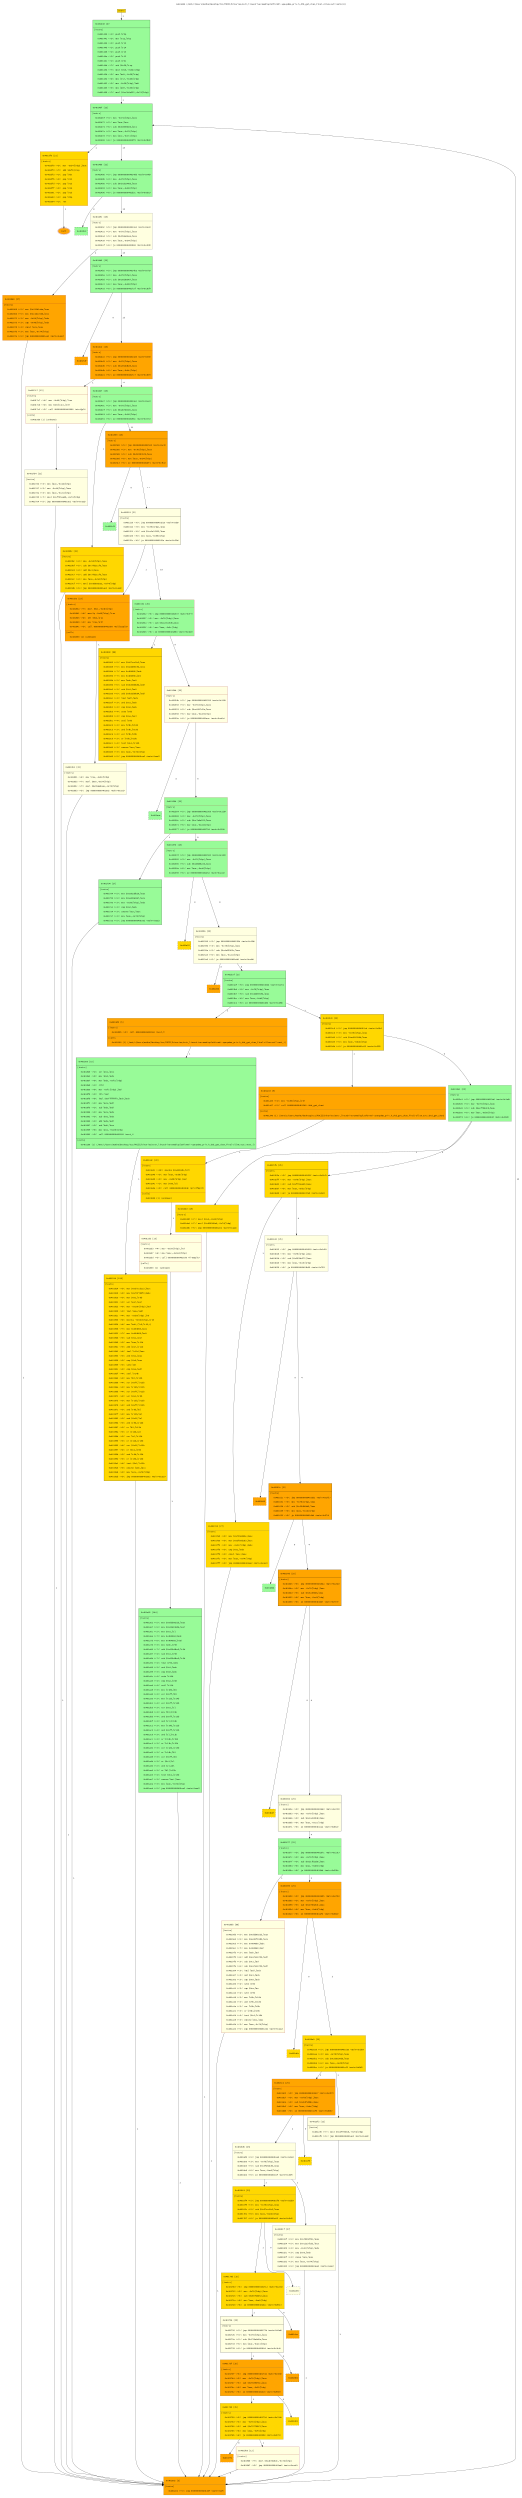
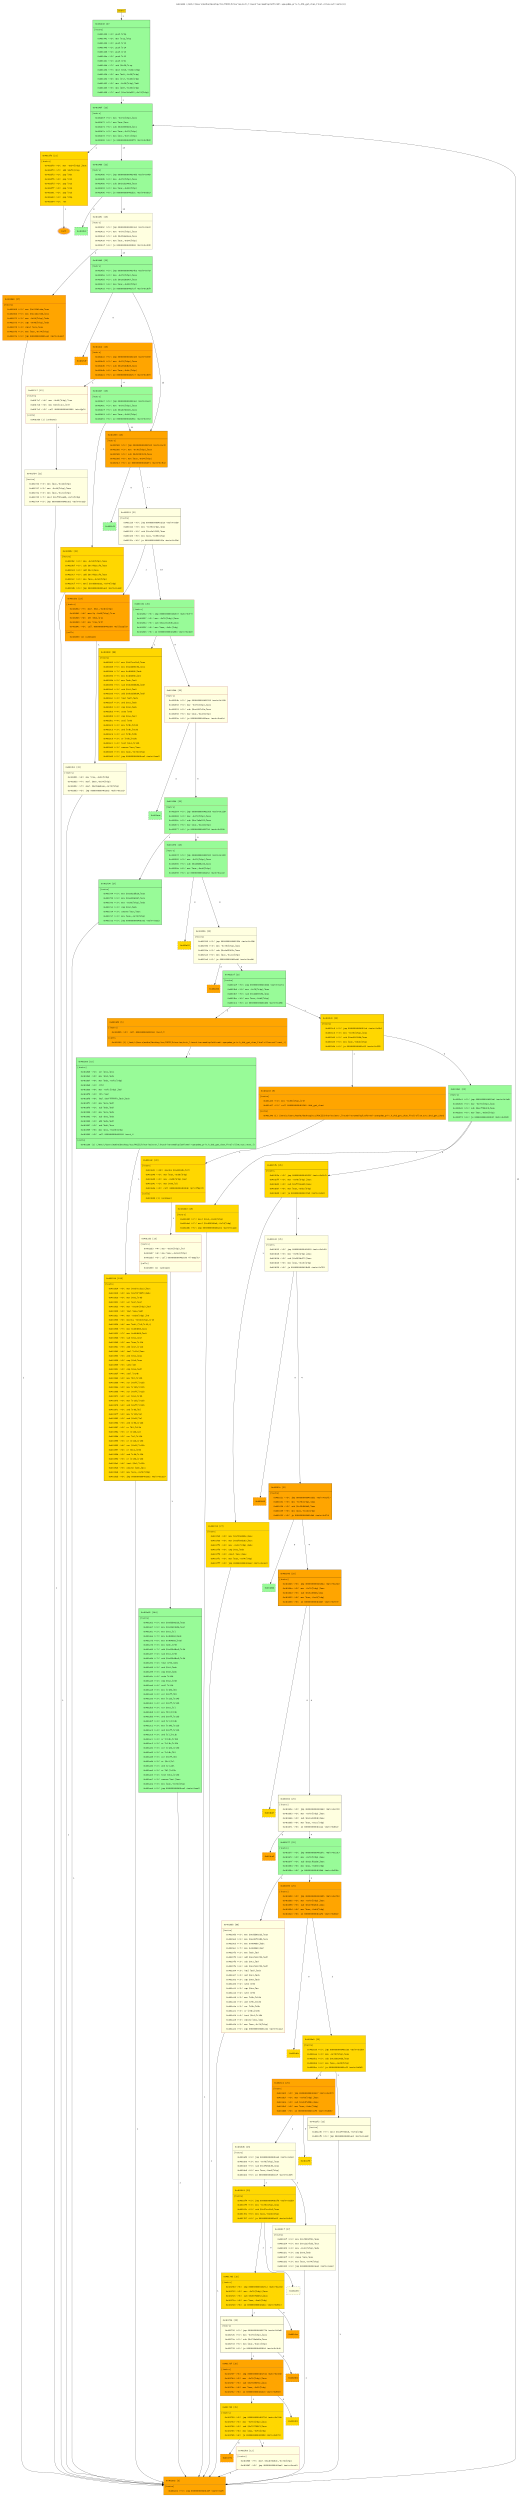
edge "0x4014b5 [25]" -> "0x4014ce [25]": now "0x4014b5 [25]" -> "0x401500 [25]"
node "0x401ca2": added
